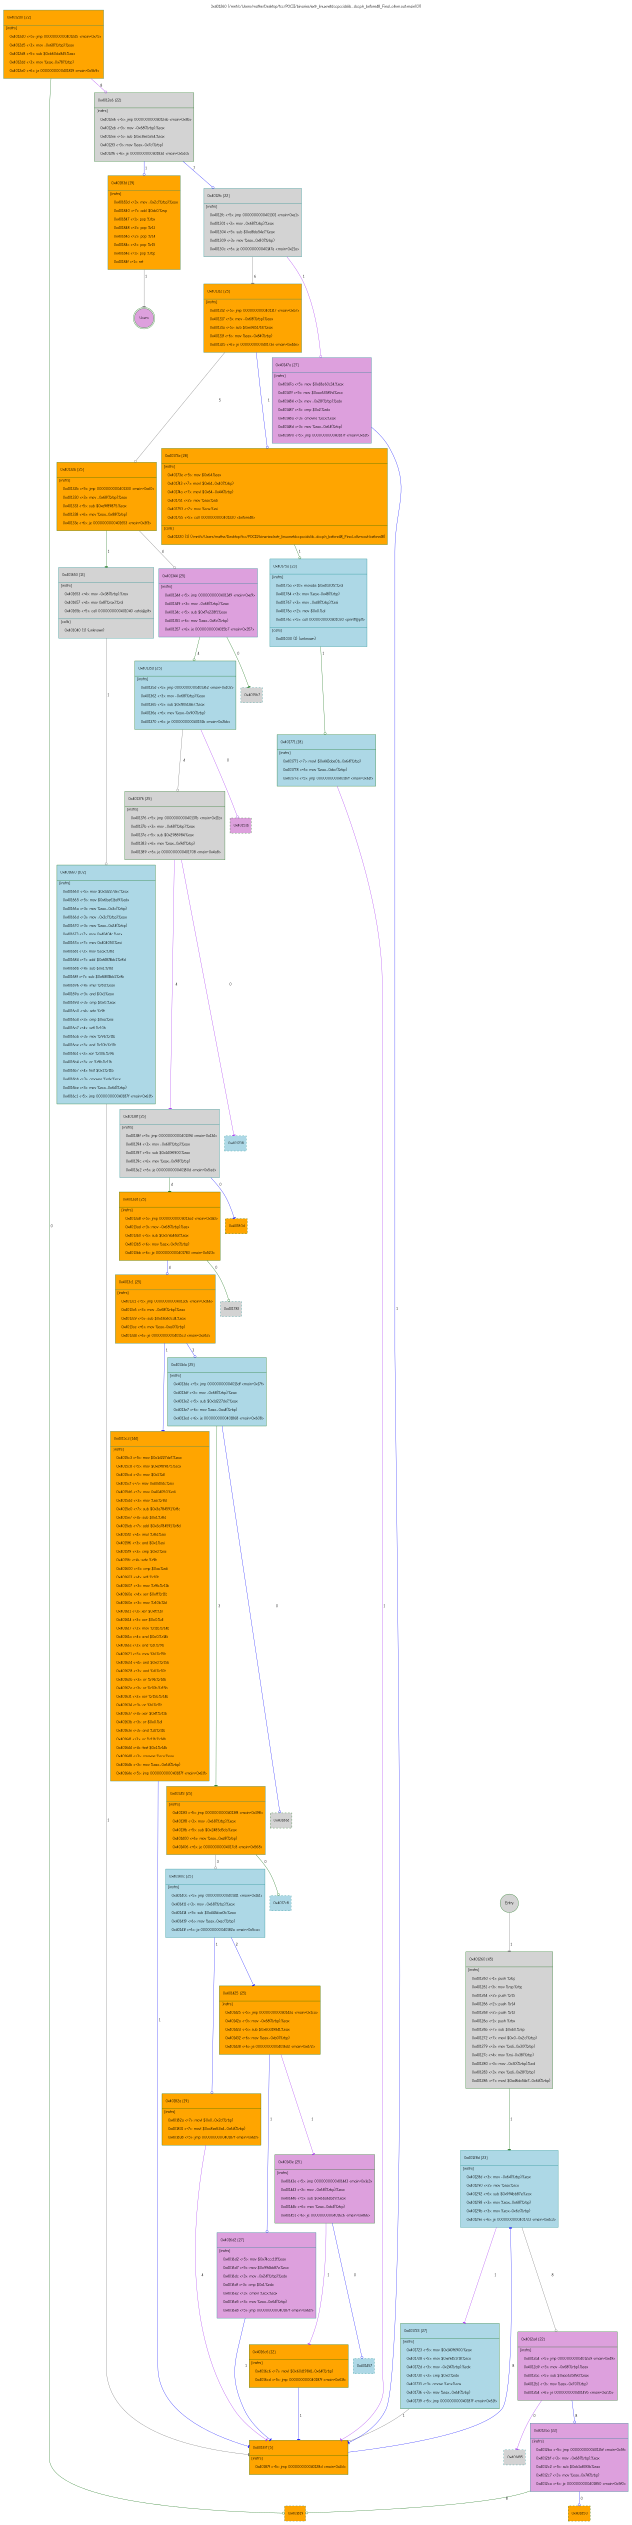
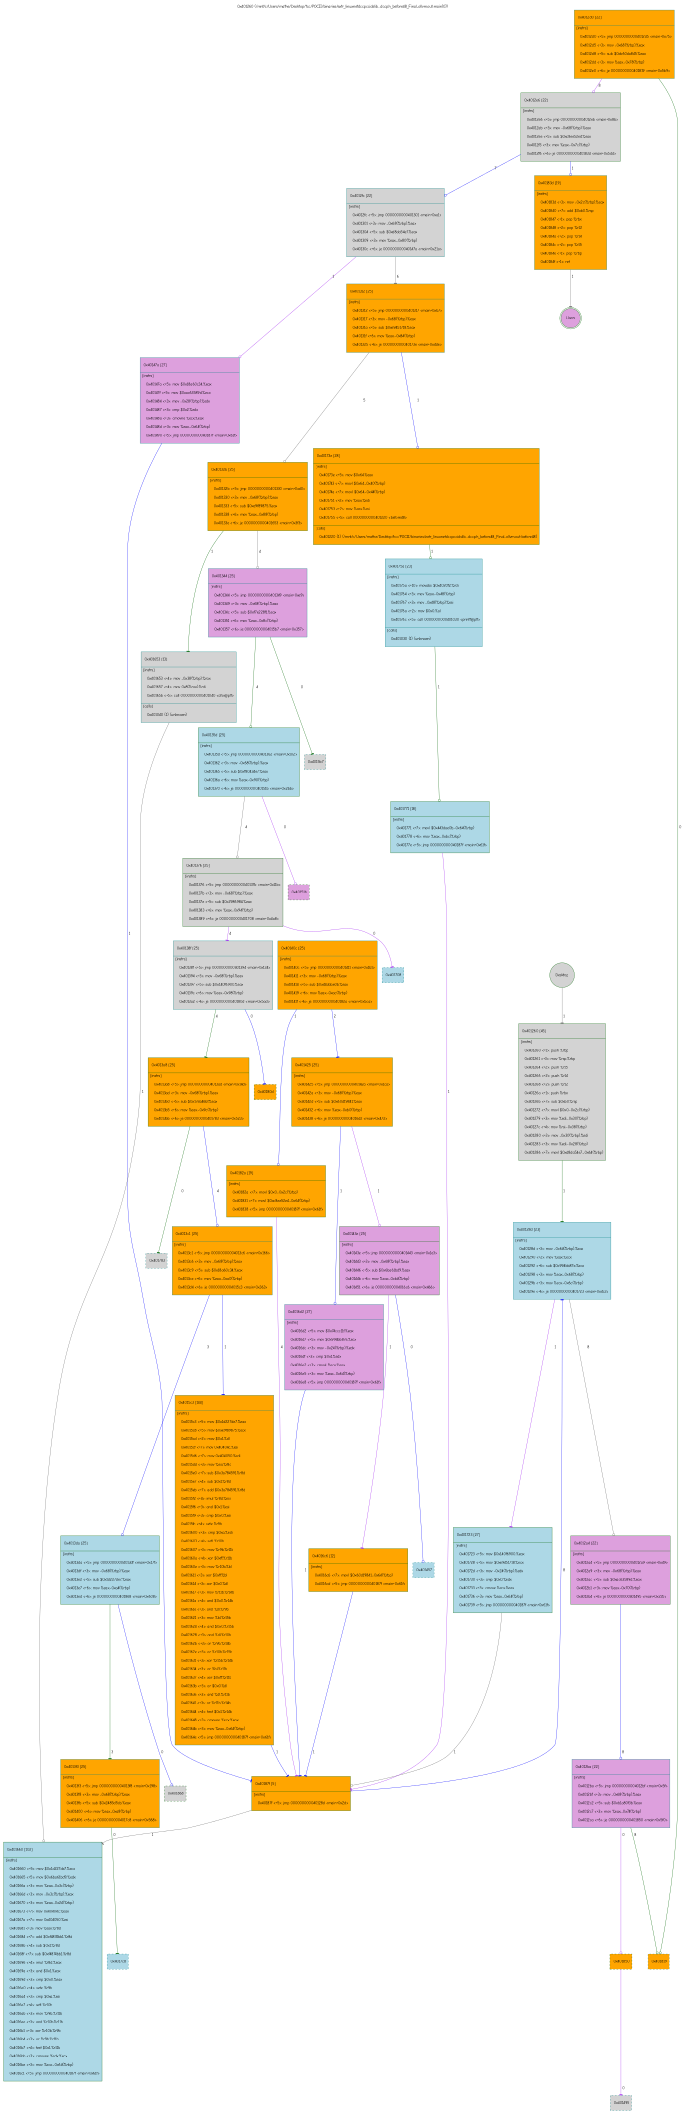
edge "0x4013a8 [25]" -> "0x401783": arrowhead odot -> tee
edge "0x401660 [102]" -> "0x40187f [5]": reversed
edge "0x4013f3 [25]" -> "0x40140c [25]": removed, label "3"
edge "0x4013f3 [25]" -> "0x4017c8": arrowhead odot -> tee
node "0x40140c [25]": fillcolor lightblue -> orange
node "Entry": label "Entry" -> "Desktop"
edge "0x401425 [25]" -> "0x40143e [25]": arrowhead tee -> odot
edge "0x4012a4 [22]" -> "0x401495": now "0x401850" -> "0x401495"
edge "0x4012ba [22]" -> "0x401850": color blue -> purple
